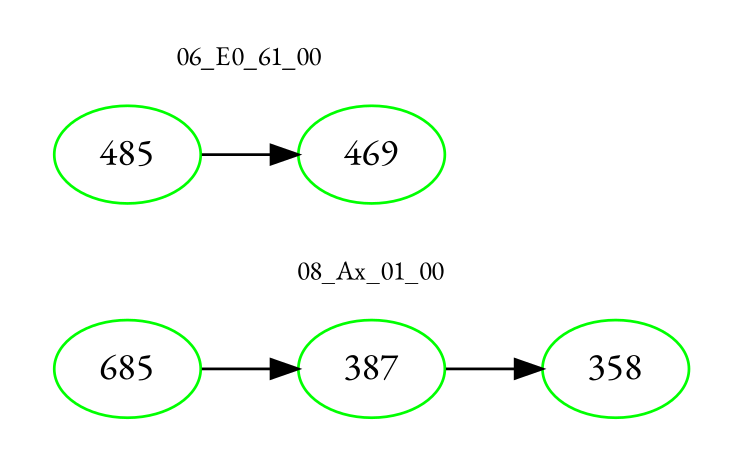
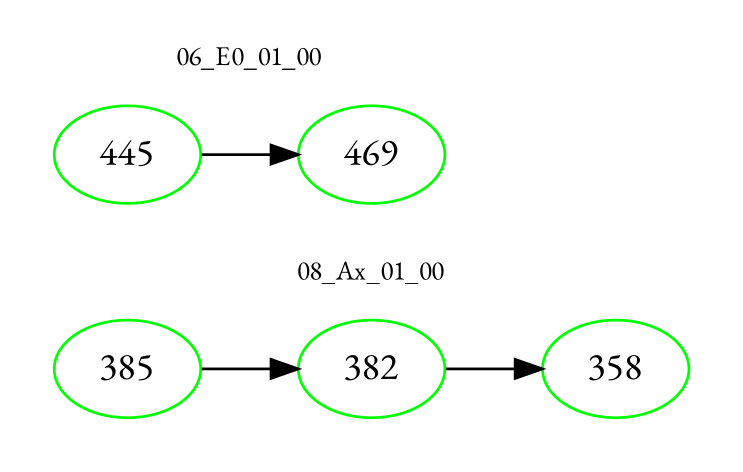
cluster "06_E0_61_00": label "06_E0_61_00" -> "06_E0_01_00"
node "485": label "485" -> "445"
node "685": label "685" -> "385"
node "387": label "387" -> "382"
